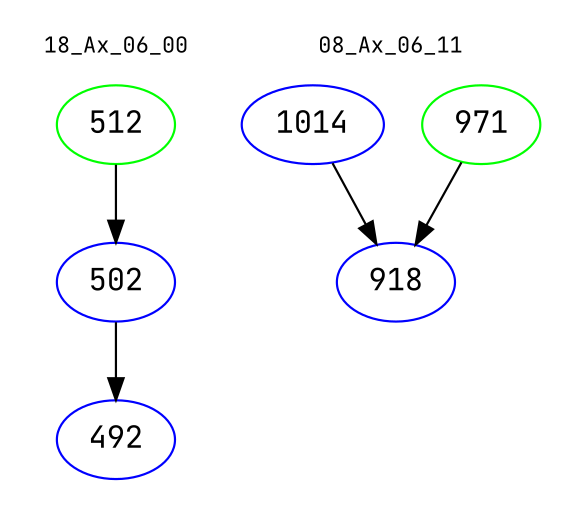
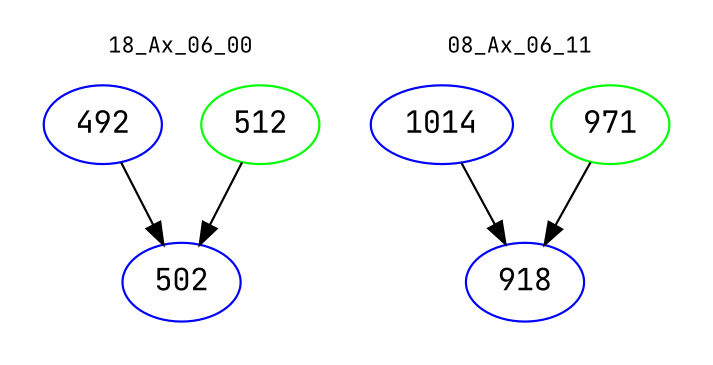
edge "502" -> "492": reversed
